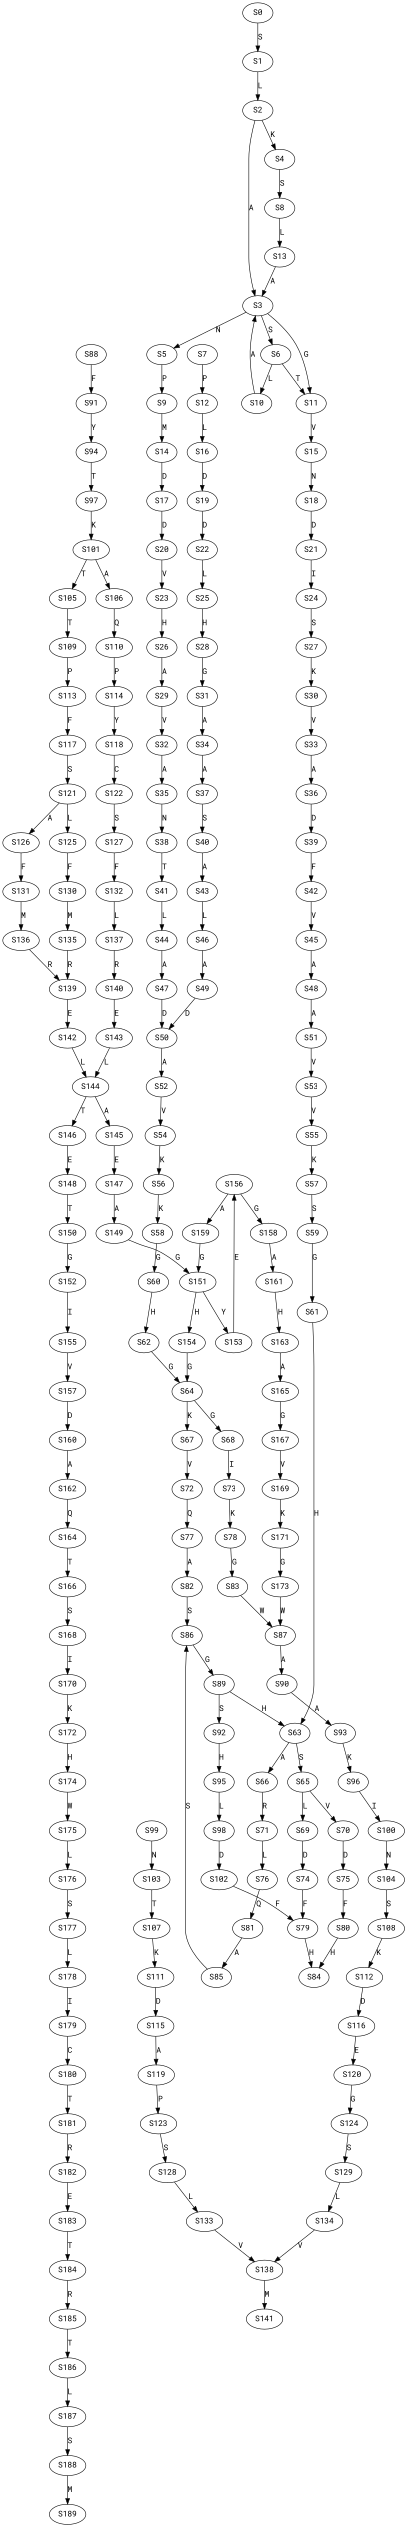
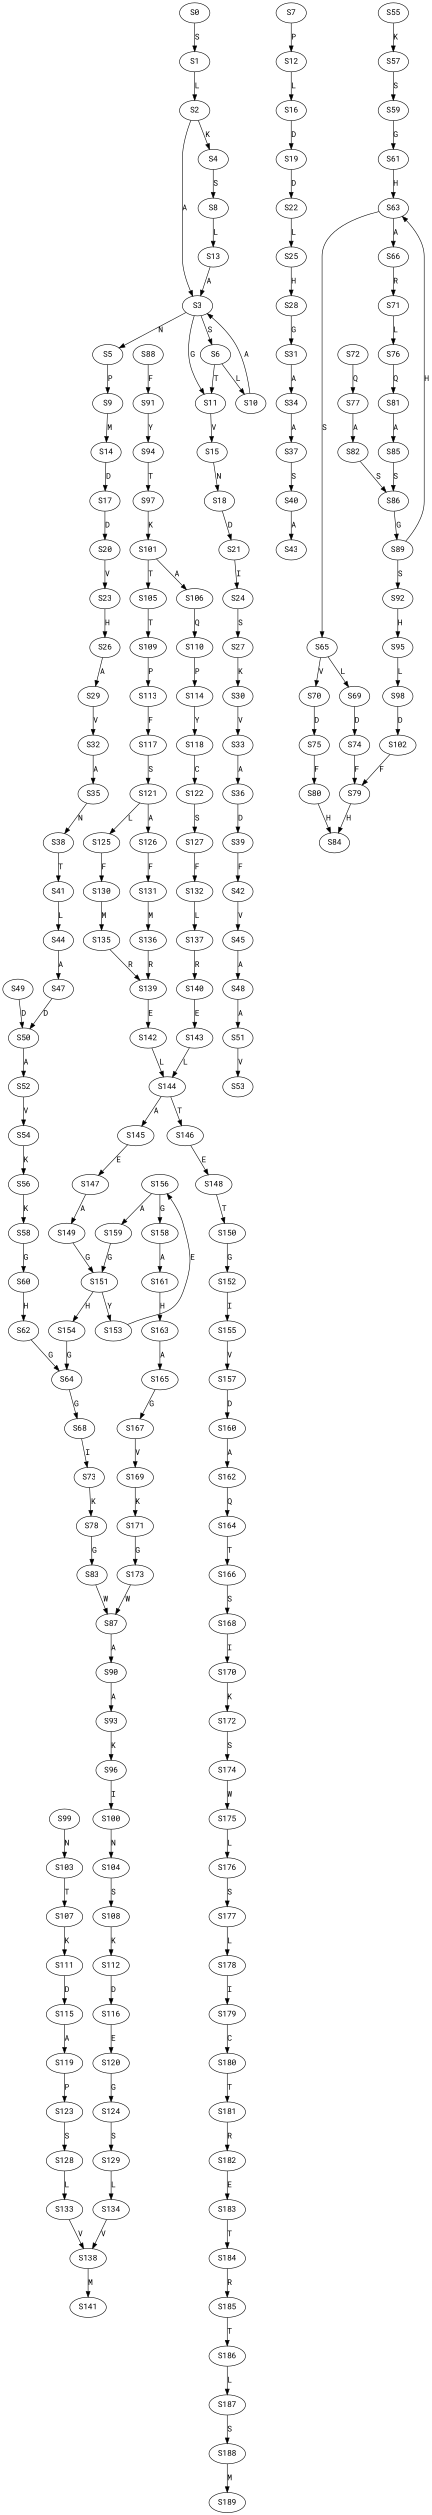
node "S46": removed
edge "S53" -> "S55": removed, label "V"
node "S67": removed
edge "S172" -> "S174": label "H" -> "S"
